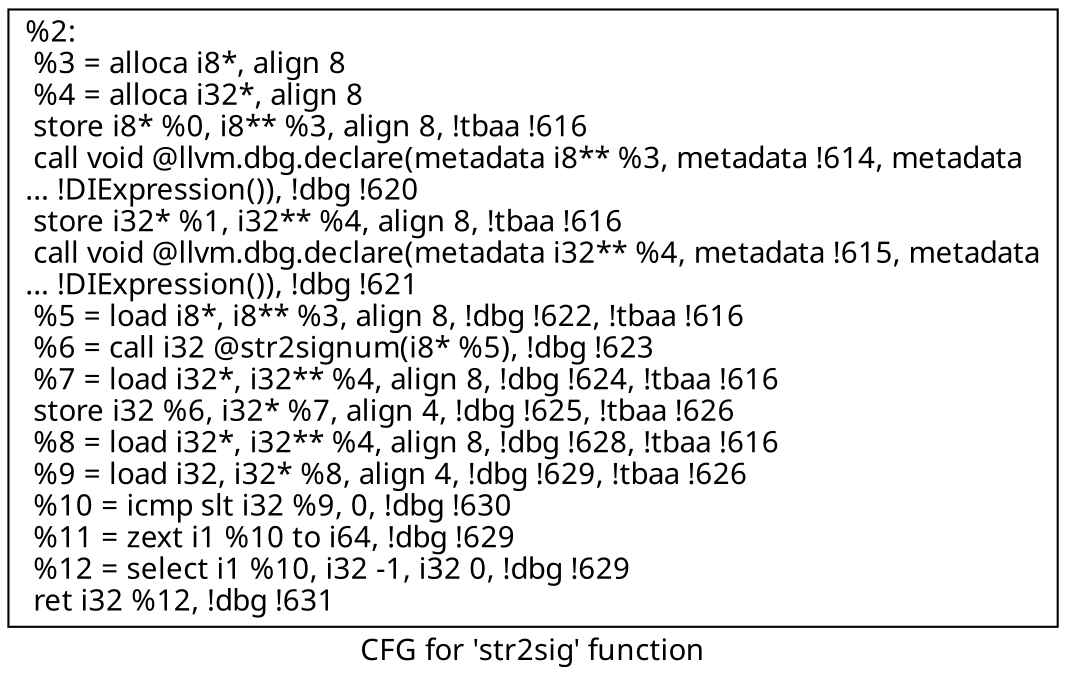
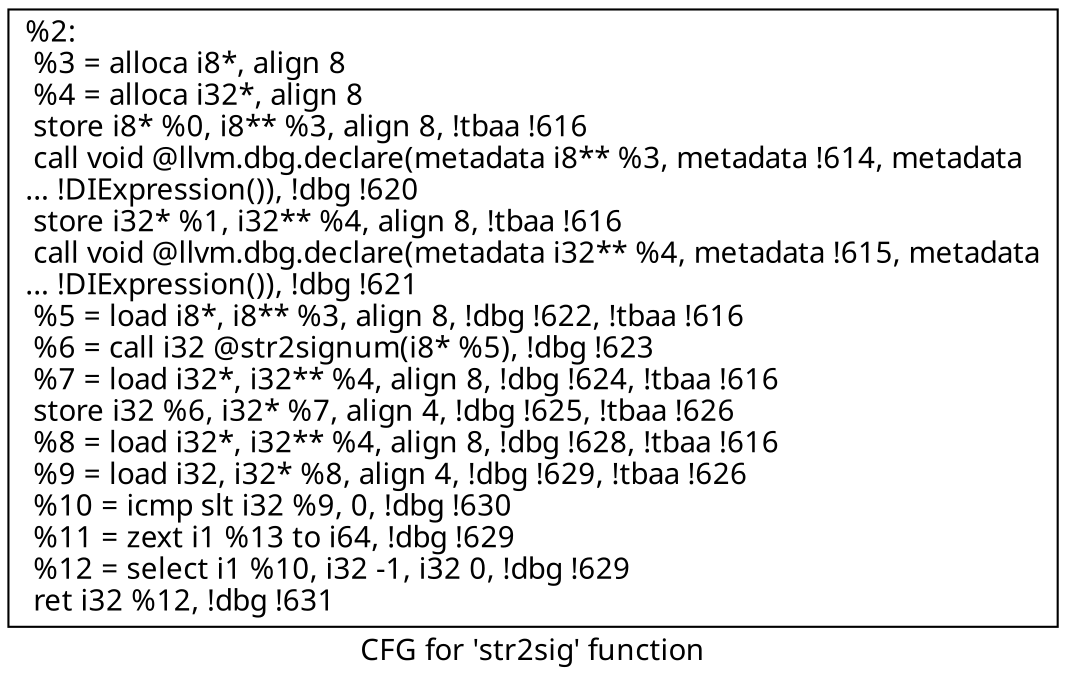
node "%2:": text "%11 = zext i1 %10 to i64, !dbg !629" -> "%11 = zext i1 %13 to i64, !dbg !629"
